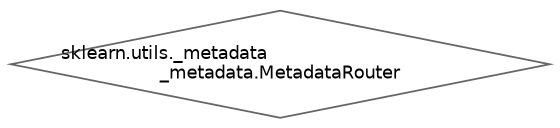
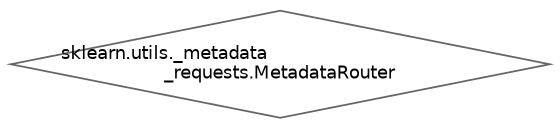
node "sklearn.utils._metadata _metadata.MetadataRouter": label "sklearn.utils._metadata _metadata.MetadataRouter" -> "sklearn.utils._metadata _requests.MetadataRouter"
